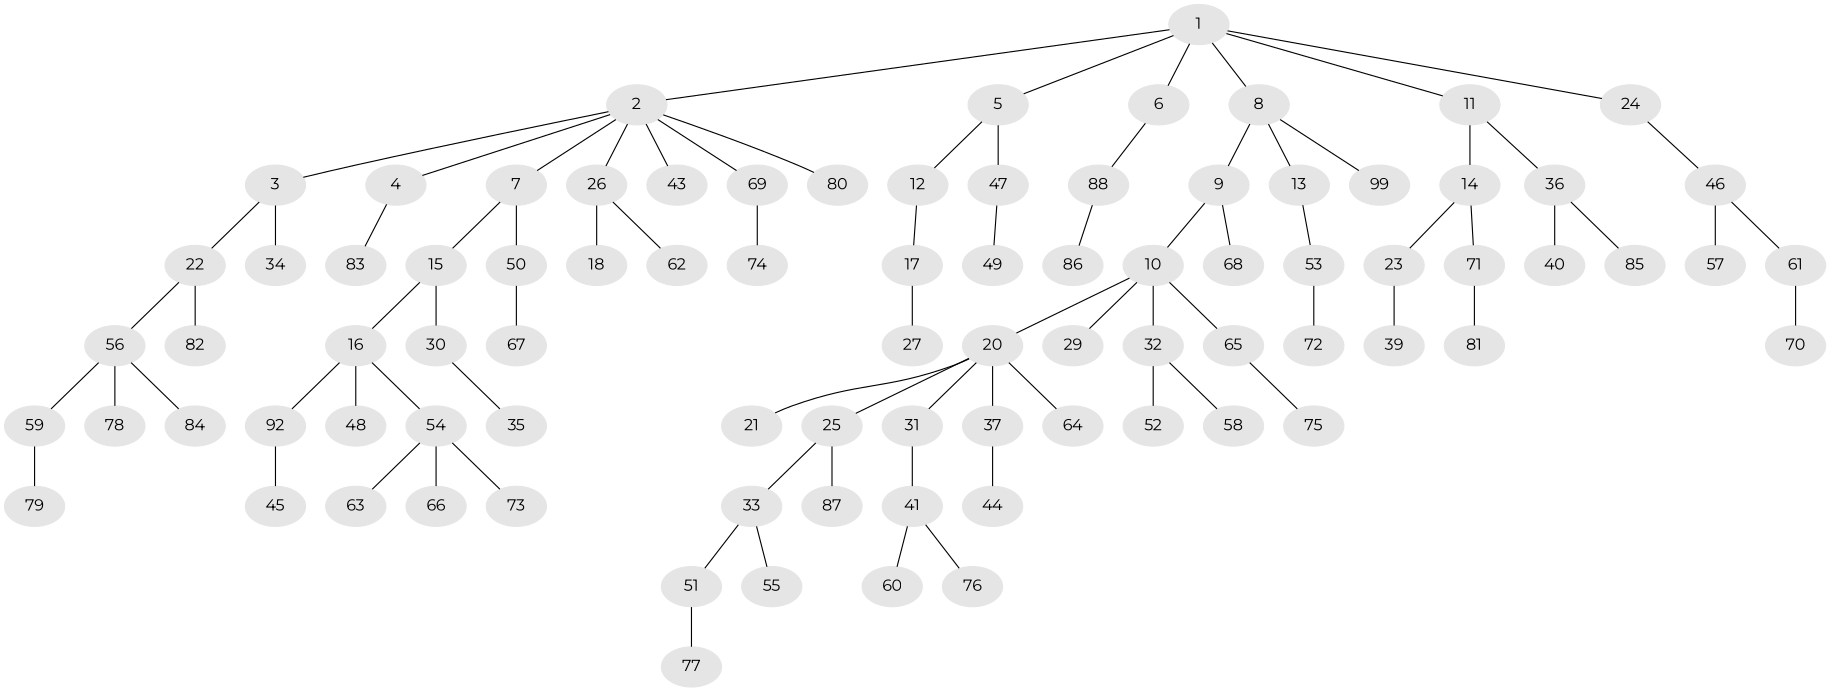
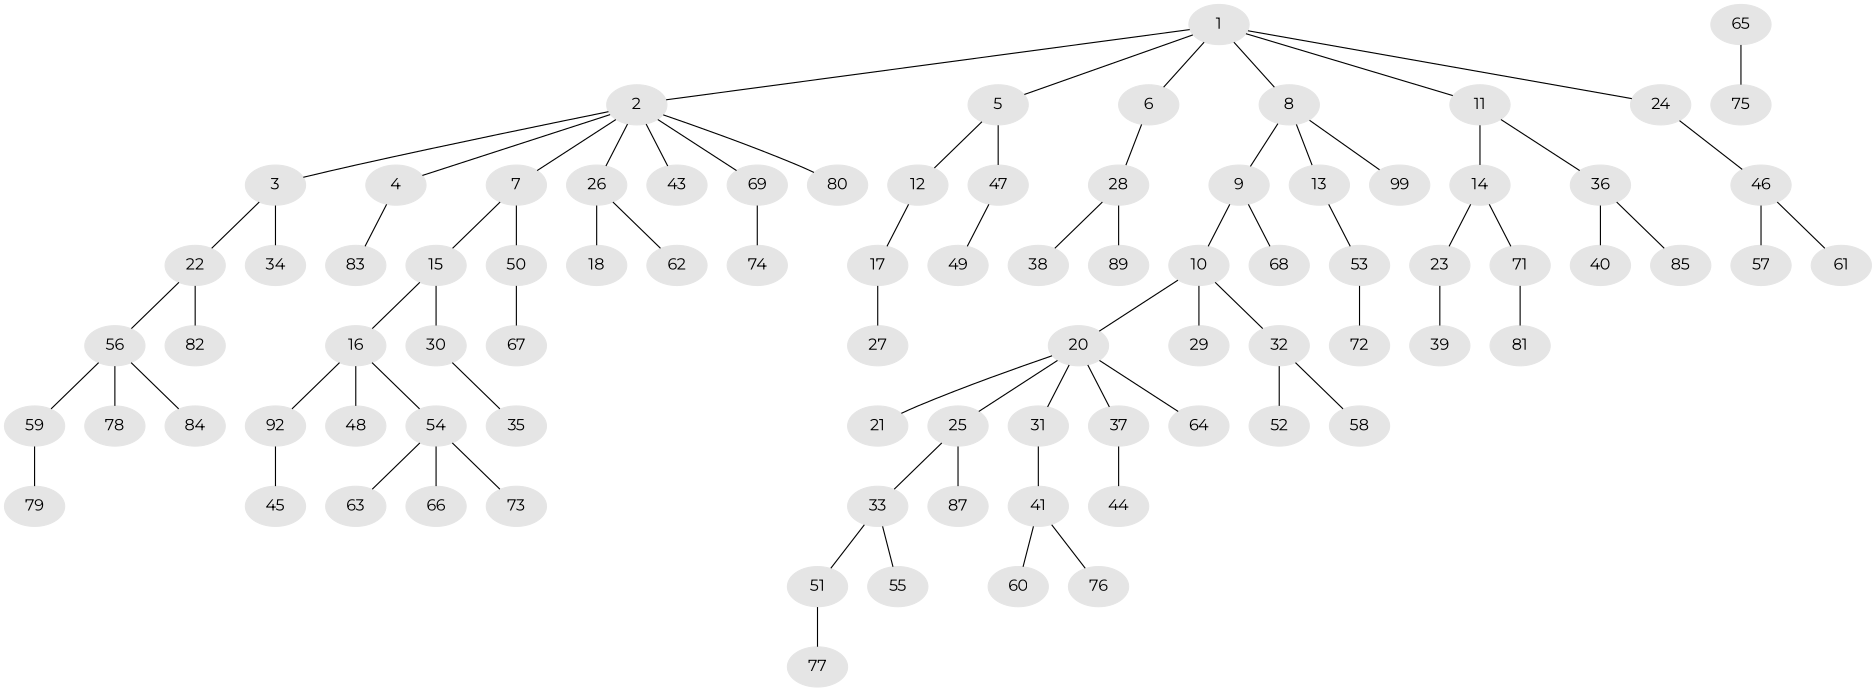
node "88": label "88" -> "28"
node "38": added
node "86": label "86" -> "89"
edge "10" -- "65": removed
node "70": removed
